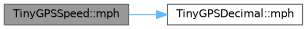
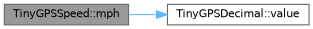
node "TinyGPSDecimal::mph": label "TinyGPSDecimal::mph" -> "TinyGPSDecimal::value"
